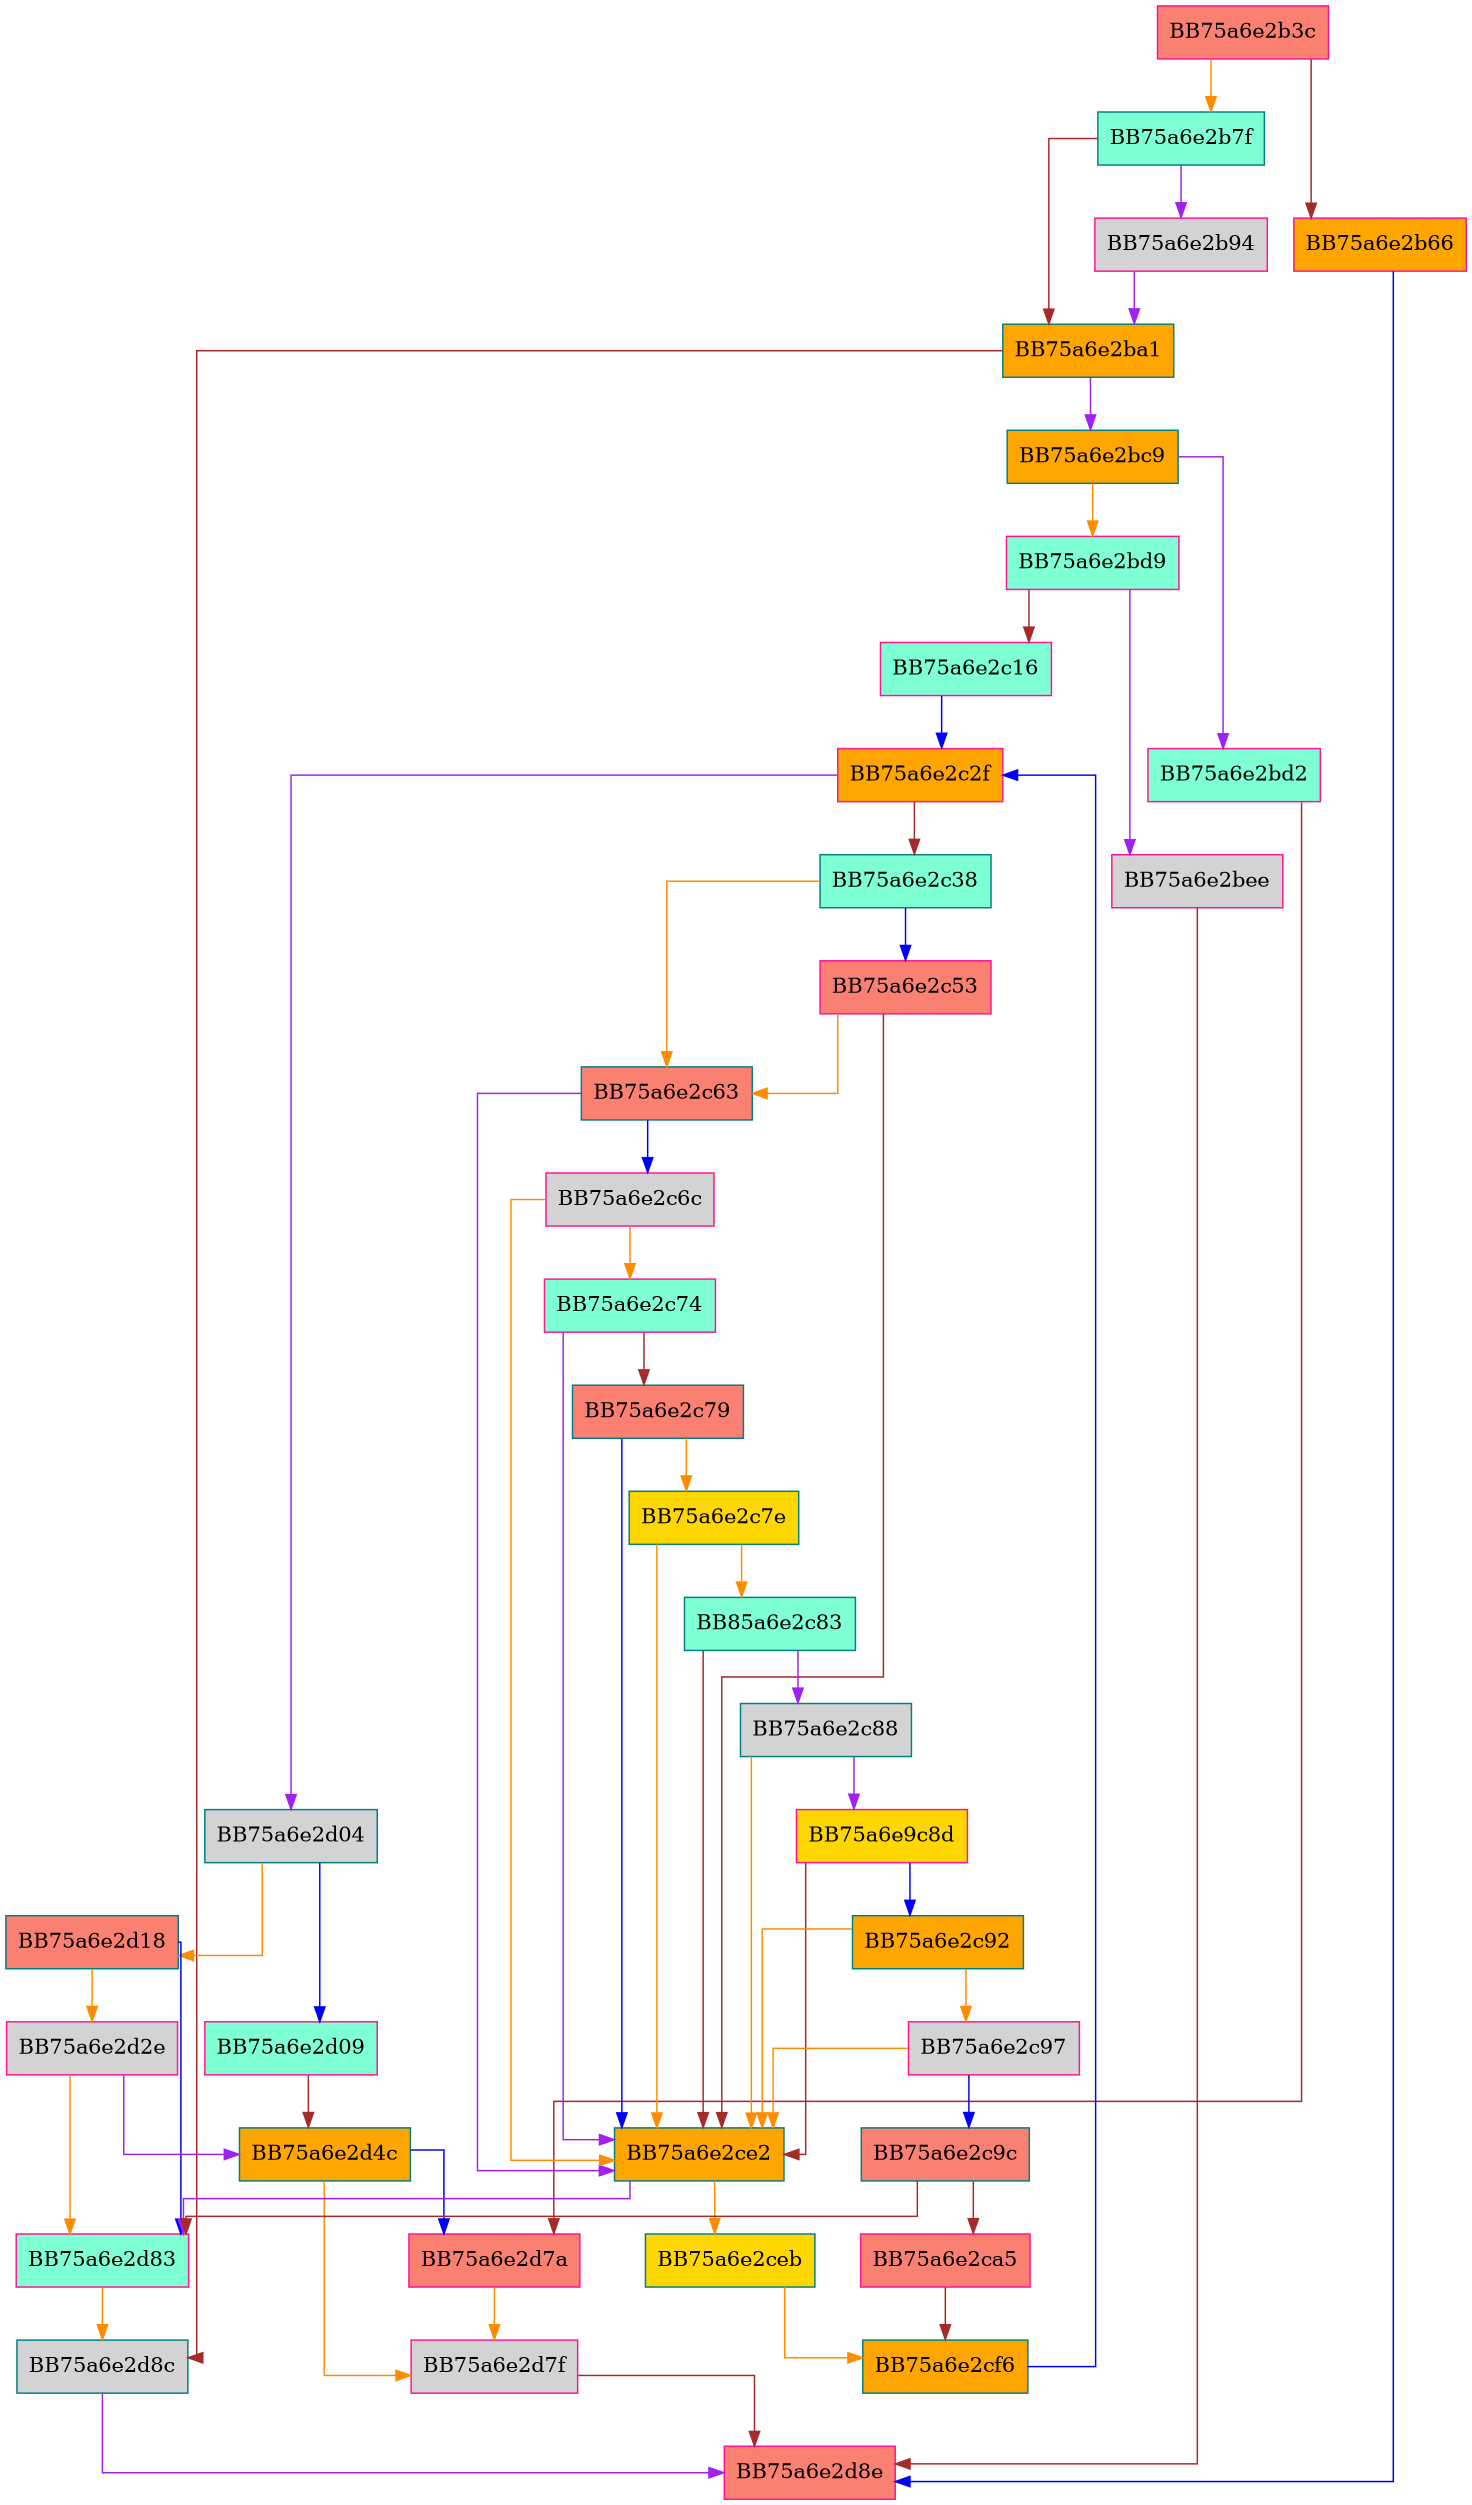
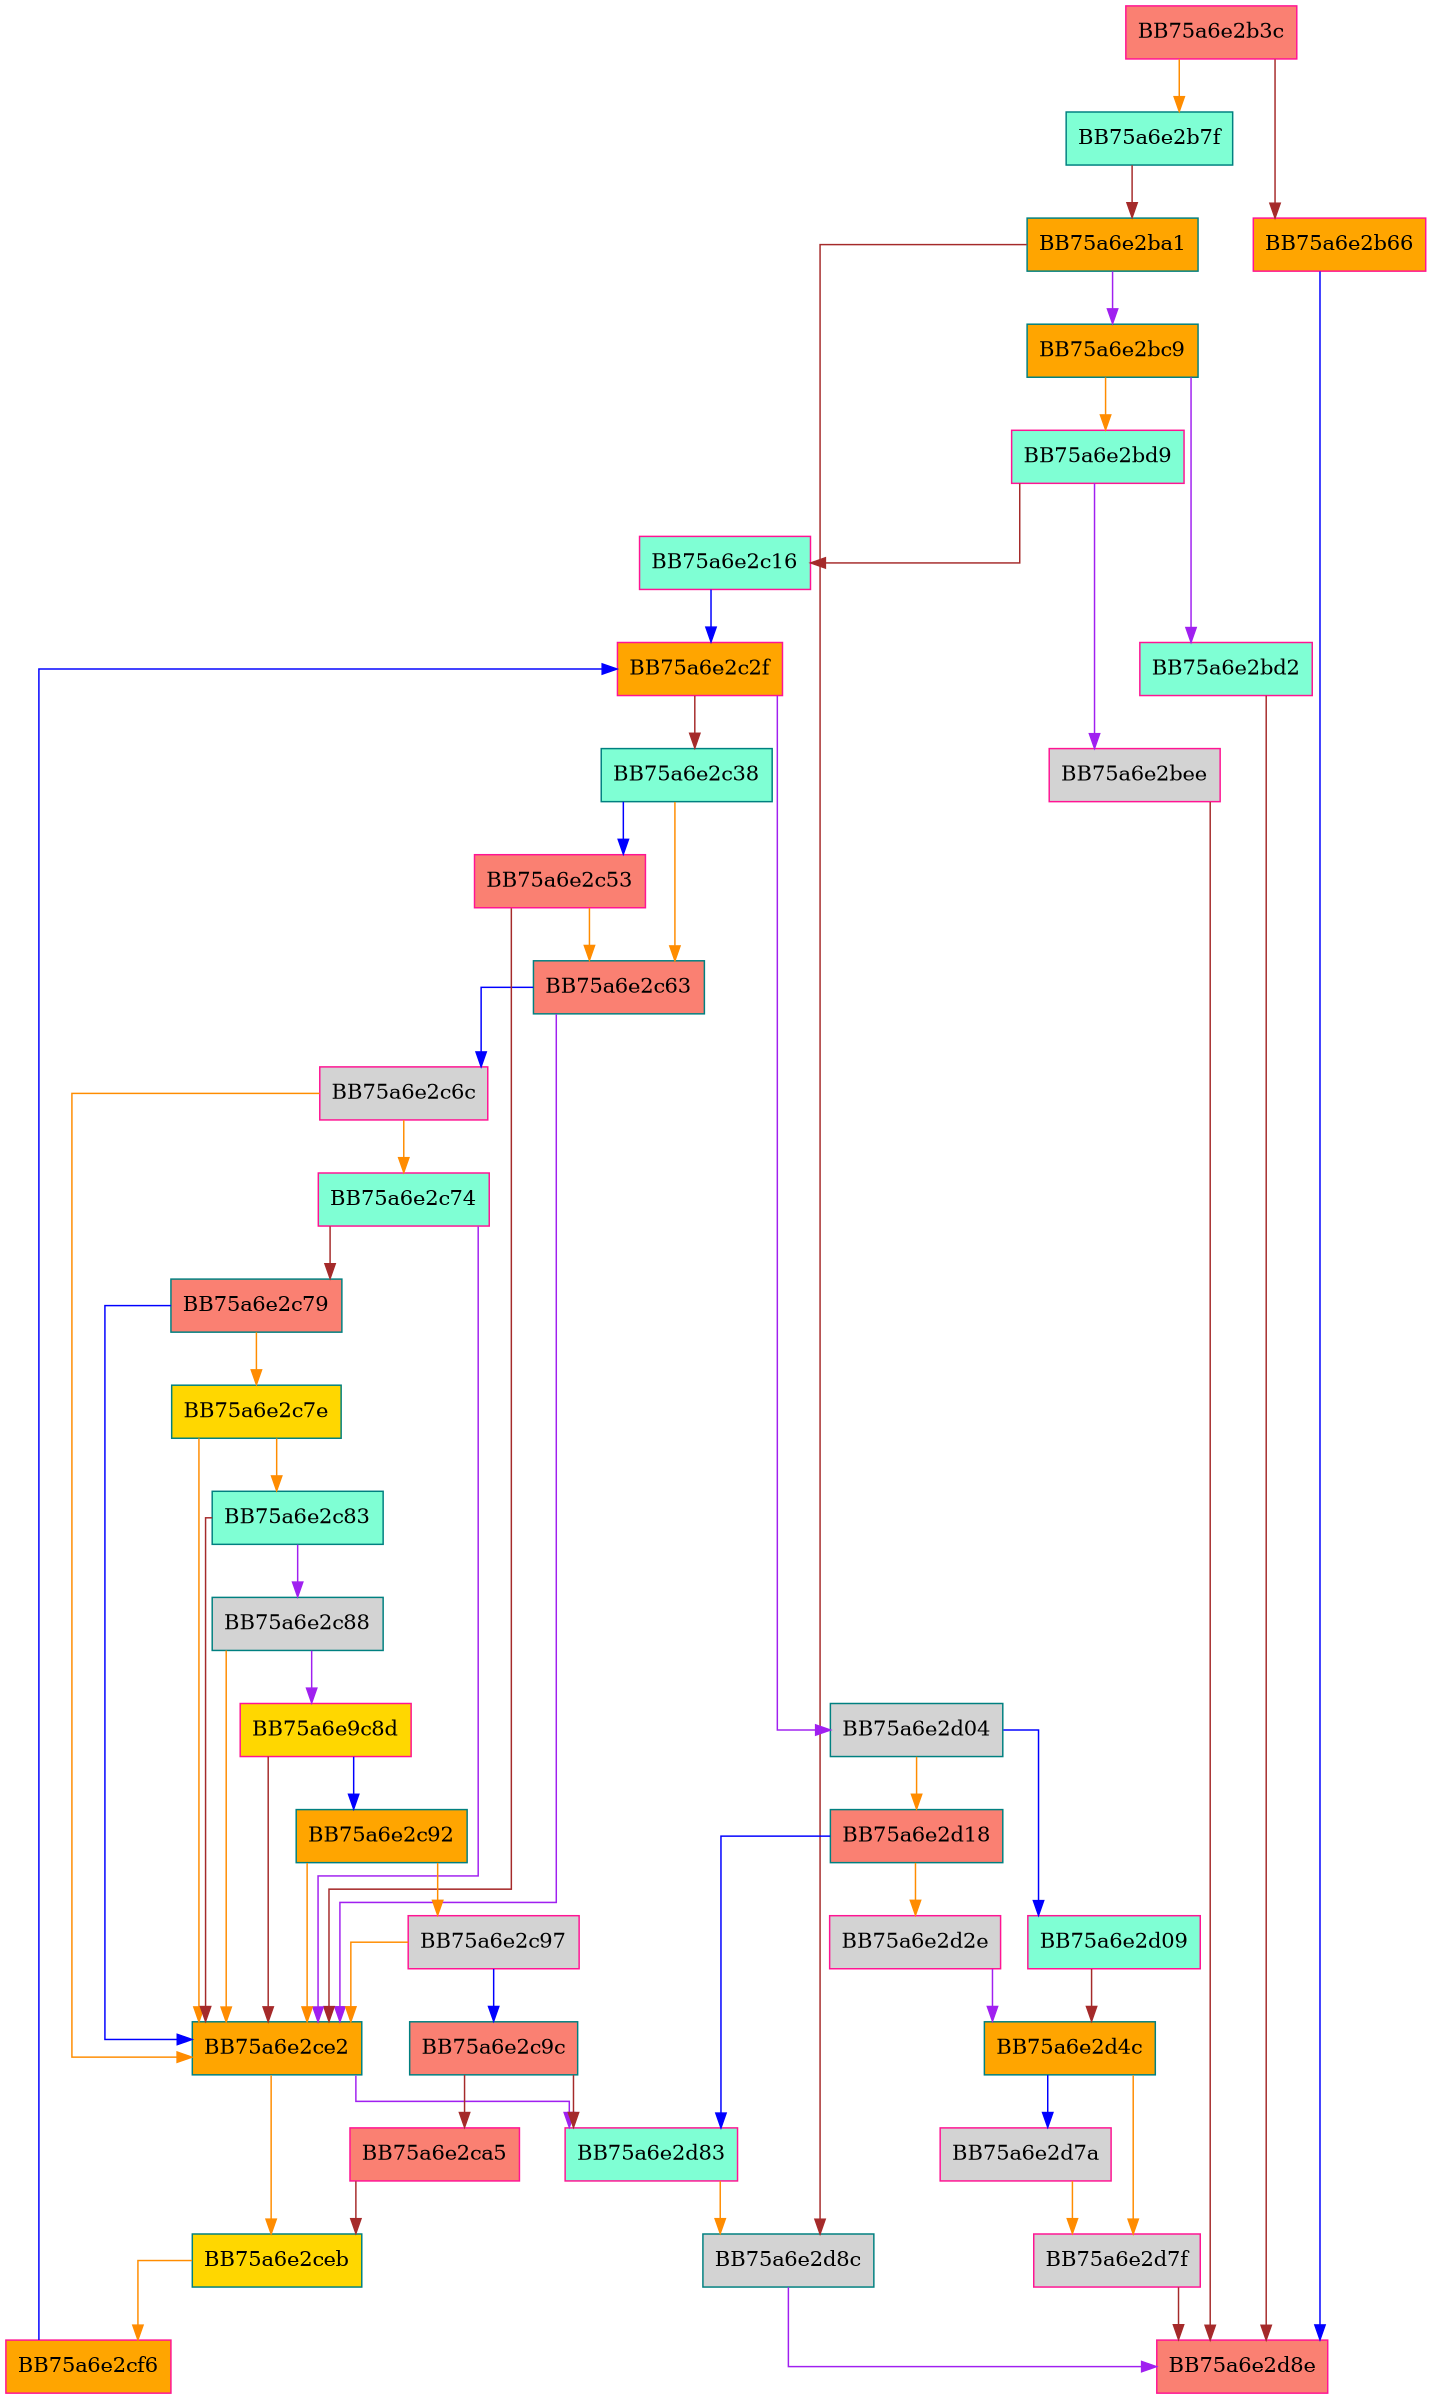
node "BB75a6e2b94": removed
node "BB85a6e2c83": label "BB85a6e2c83" -> "BB75a6e2c83"
edge "BB75a6e2bd2" -> "BB75a6e2d7a": now "BB75a6e2bd2" -> "BB75a6e2d8e"
edge "BB75a6e2d2e" -> "BB75a6e2d83": removed
node "BB75a6e2d7a": fillcolor salmon -> lightgrey
edge "BB75a6e2ca5" -> "BB75a6e2cf6": now "BB75a6e2ca5" -> "BB75a6e2ceb"
node "BB75a6e2cf6": color teal -> deeppink
